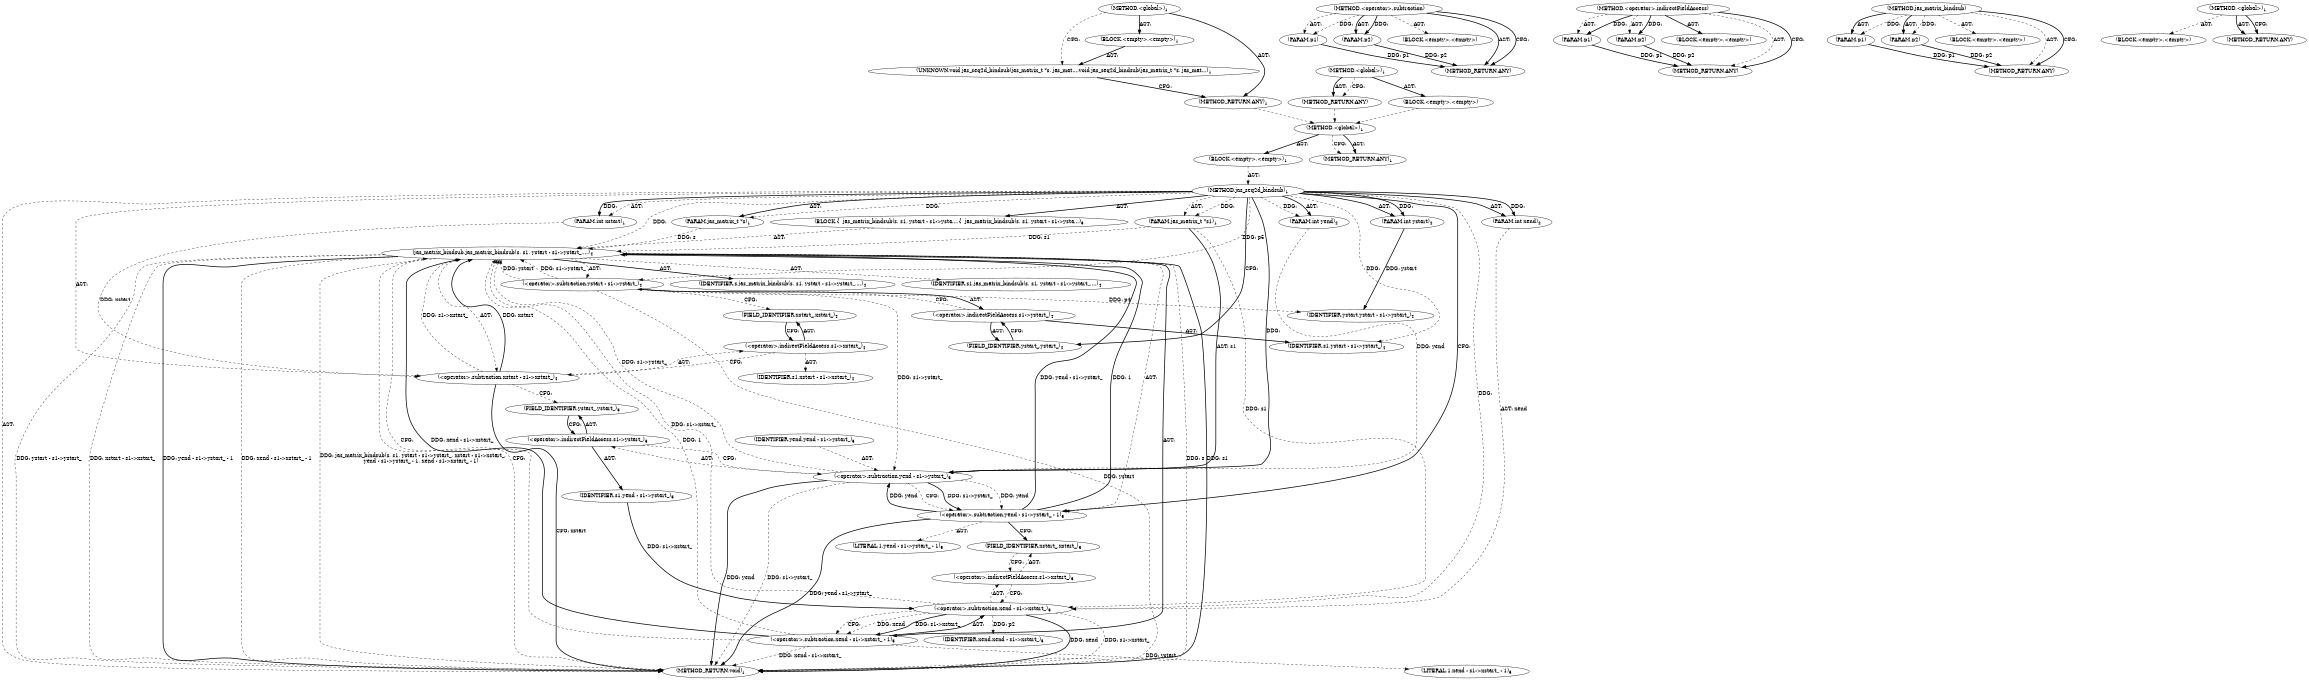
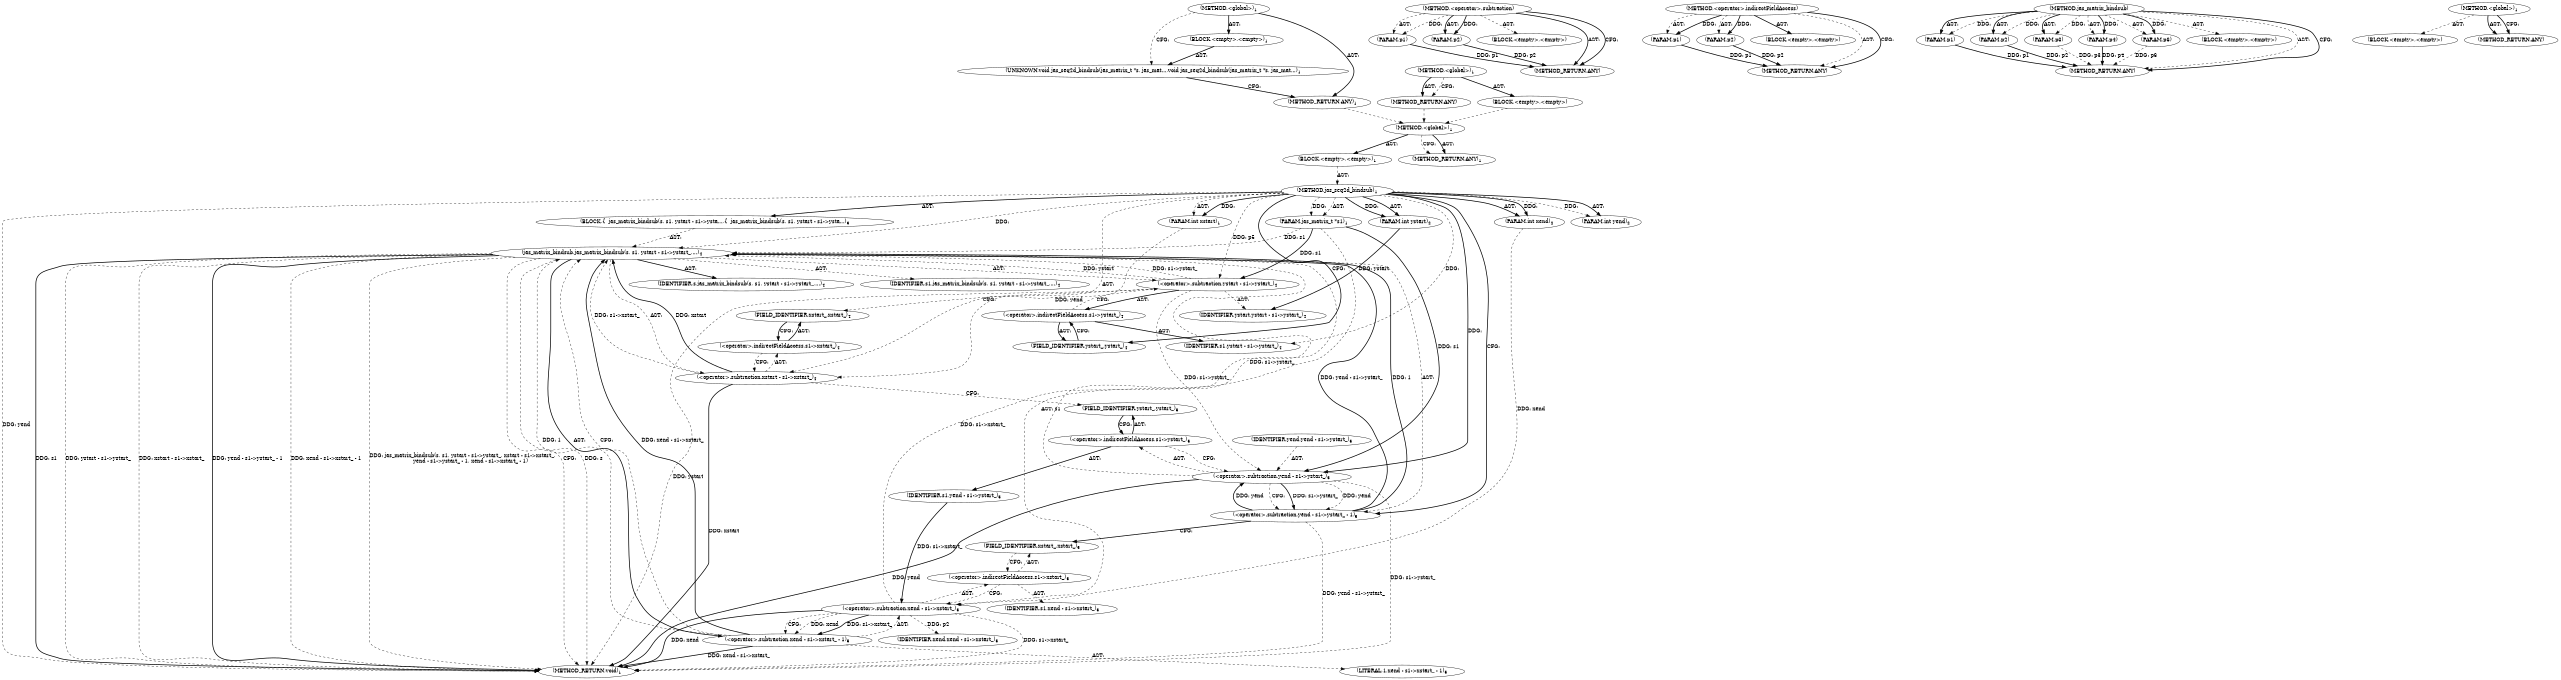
node "(PARAM,p3)": added
node "(PARAM,p4)": added
node "(PARAM,p6)": added
node "(PARAM,jas_matrix_t *s)": removed
edge "(PARAM,jas_matrix_t *s1)" -> "(<operator>.subtraction,ystart - s1->ystart_)": added, label "DDG: s1"
edge "(PARAM,int xstart)" -> "(<operator>.subtraction,xstart - s1->xstart_)": label "DDG: xstart" -> "DDG: yend"
edge "(<operator>.subtraction,ystart - s1->ystart_)" -> "(IDENTIFIER,ystart,ystart - s1->ystart_)": label "DDG: p4" -> "AST: "
edge "(PARAM,jas_matrix_t *s1)" -> "(<operator>.subtraction,yend - s1->ystart_)": label "AST: s1" -> "DDG: s1"
node "(IDENTIFIER,s1,xstart - s1->xstart_)": removed
edge "(PARAM,jas_matrix_t *s1)" -> "(<operator>.subtraction,xend - s1->xstart_)": label "DDG: s1" -> "AST: s1"
edge "(PARAM,int xend)" -> "(<operator>.subtraction,xend - s1->xstart_)": label "AST: xend" -> "DDG: xend"
edge "(METHOD,jas_seq2d_bindsub)" -> "(METHOD_RETURN,void)": label "AST: " -> "DDG: yend"
edge "(PARAM,int yend)" -> "(<operator>.subtraction,yend - s1->ystart_)": removed, label "DDG: yend"
edge "(METHOD,jas_seq2d_bindsub)" -> "(<operator>.subtraction,xend - s1->xstart_)": removed, label "DDG:"
edge "(<operator>.subtraction,xstart - s1->xstart_)" -> "(METHOD_RETURN,void)": label "CFG: xstart" -> "DDG: xstart"
node "(LITERAL,1,yend - s1->ystart_ - 1)": removed
edge "(<operator>.subtraction,yend - s1->ystart_ - 1)" -> "(METHOD_RETURN,void)": style bold -> dashed
node "(IDENTIFIER,s1,xend - s1->xstart_)": added
edge "(<operator>.subtraction,xend - s1->xstart_ - 1)" -> "(<operator>.subtraction,xend - s1->xstart_)": style bold -> dashed
edge "(<operator>.subtraction,xend - s1->xstart_ - 1)" -> "(METHOD_RETURN,void)": style dashed -> bold
edge "(<operator>.subtraction,xend - s1->xstart_ - 1)" -> "(LITERAL,1,xend - s1->xstart_ - 1)": label "DDG: ystart" -> "AST: "
